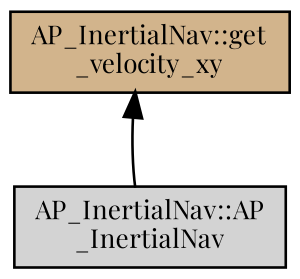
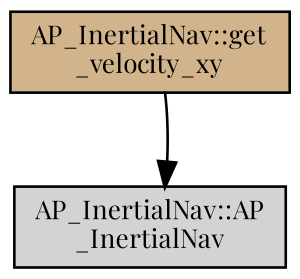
edge "AP_InertialNav::AP _InertialNav" -> "AP_InertialNav::get _velocity_xy": reversed
